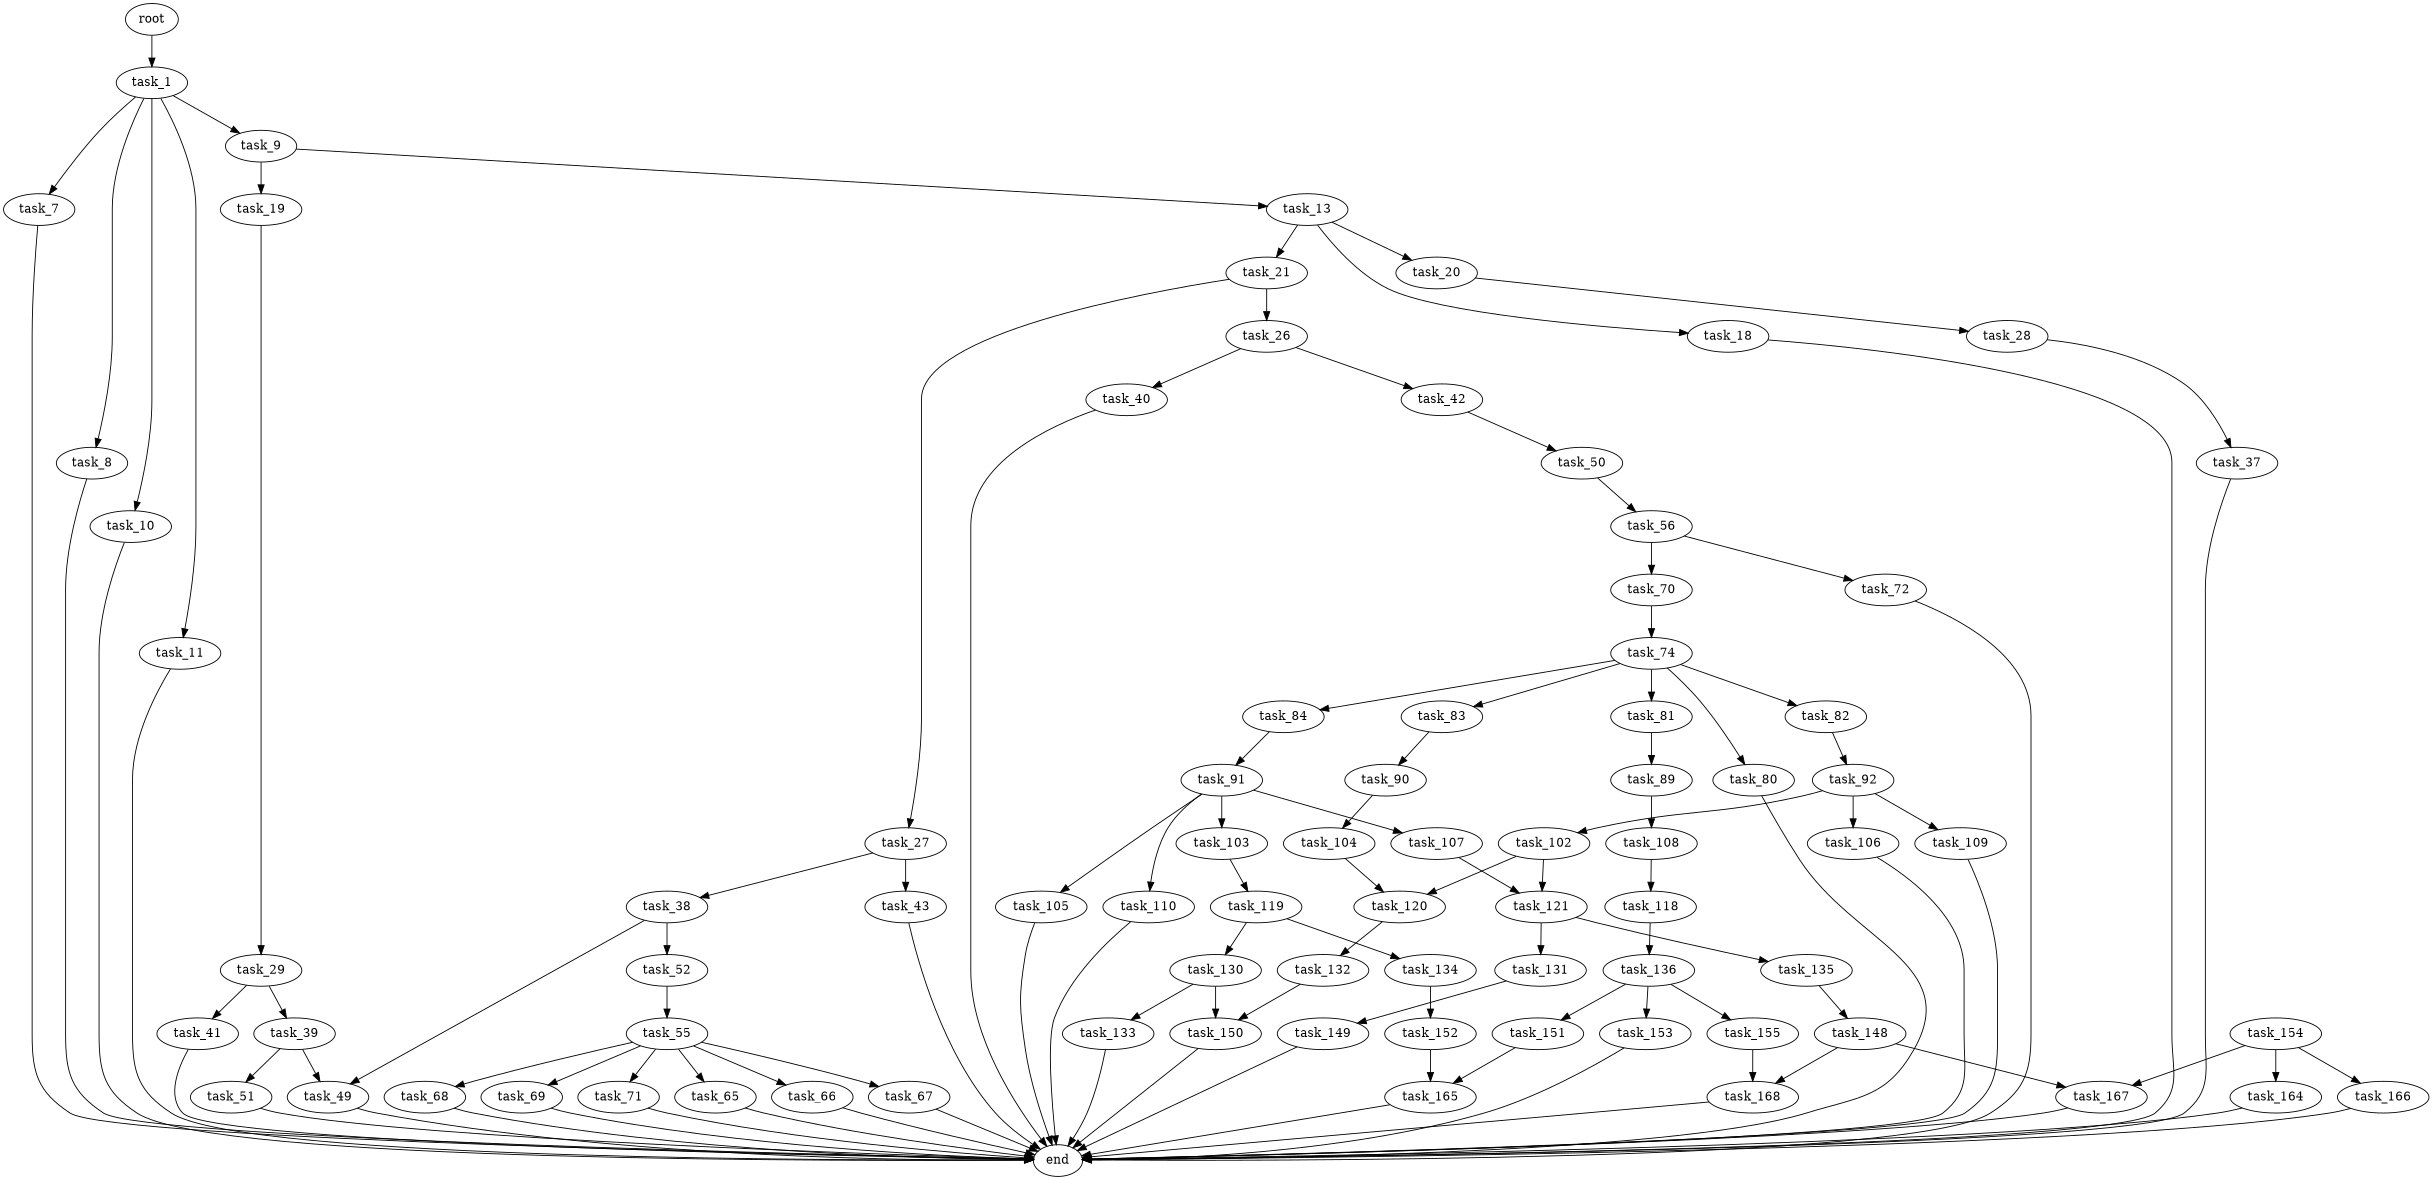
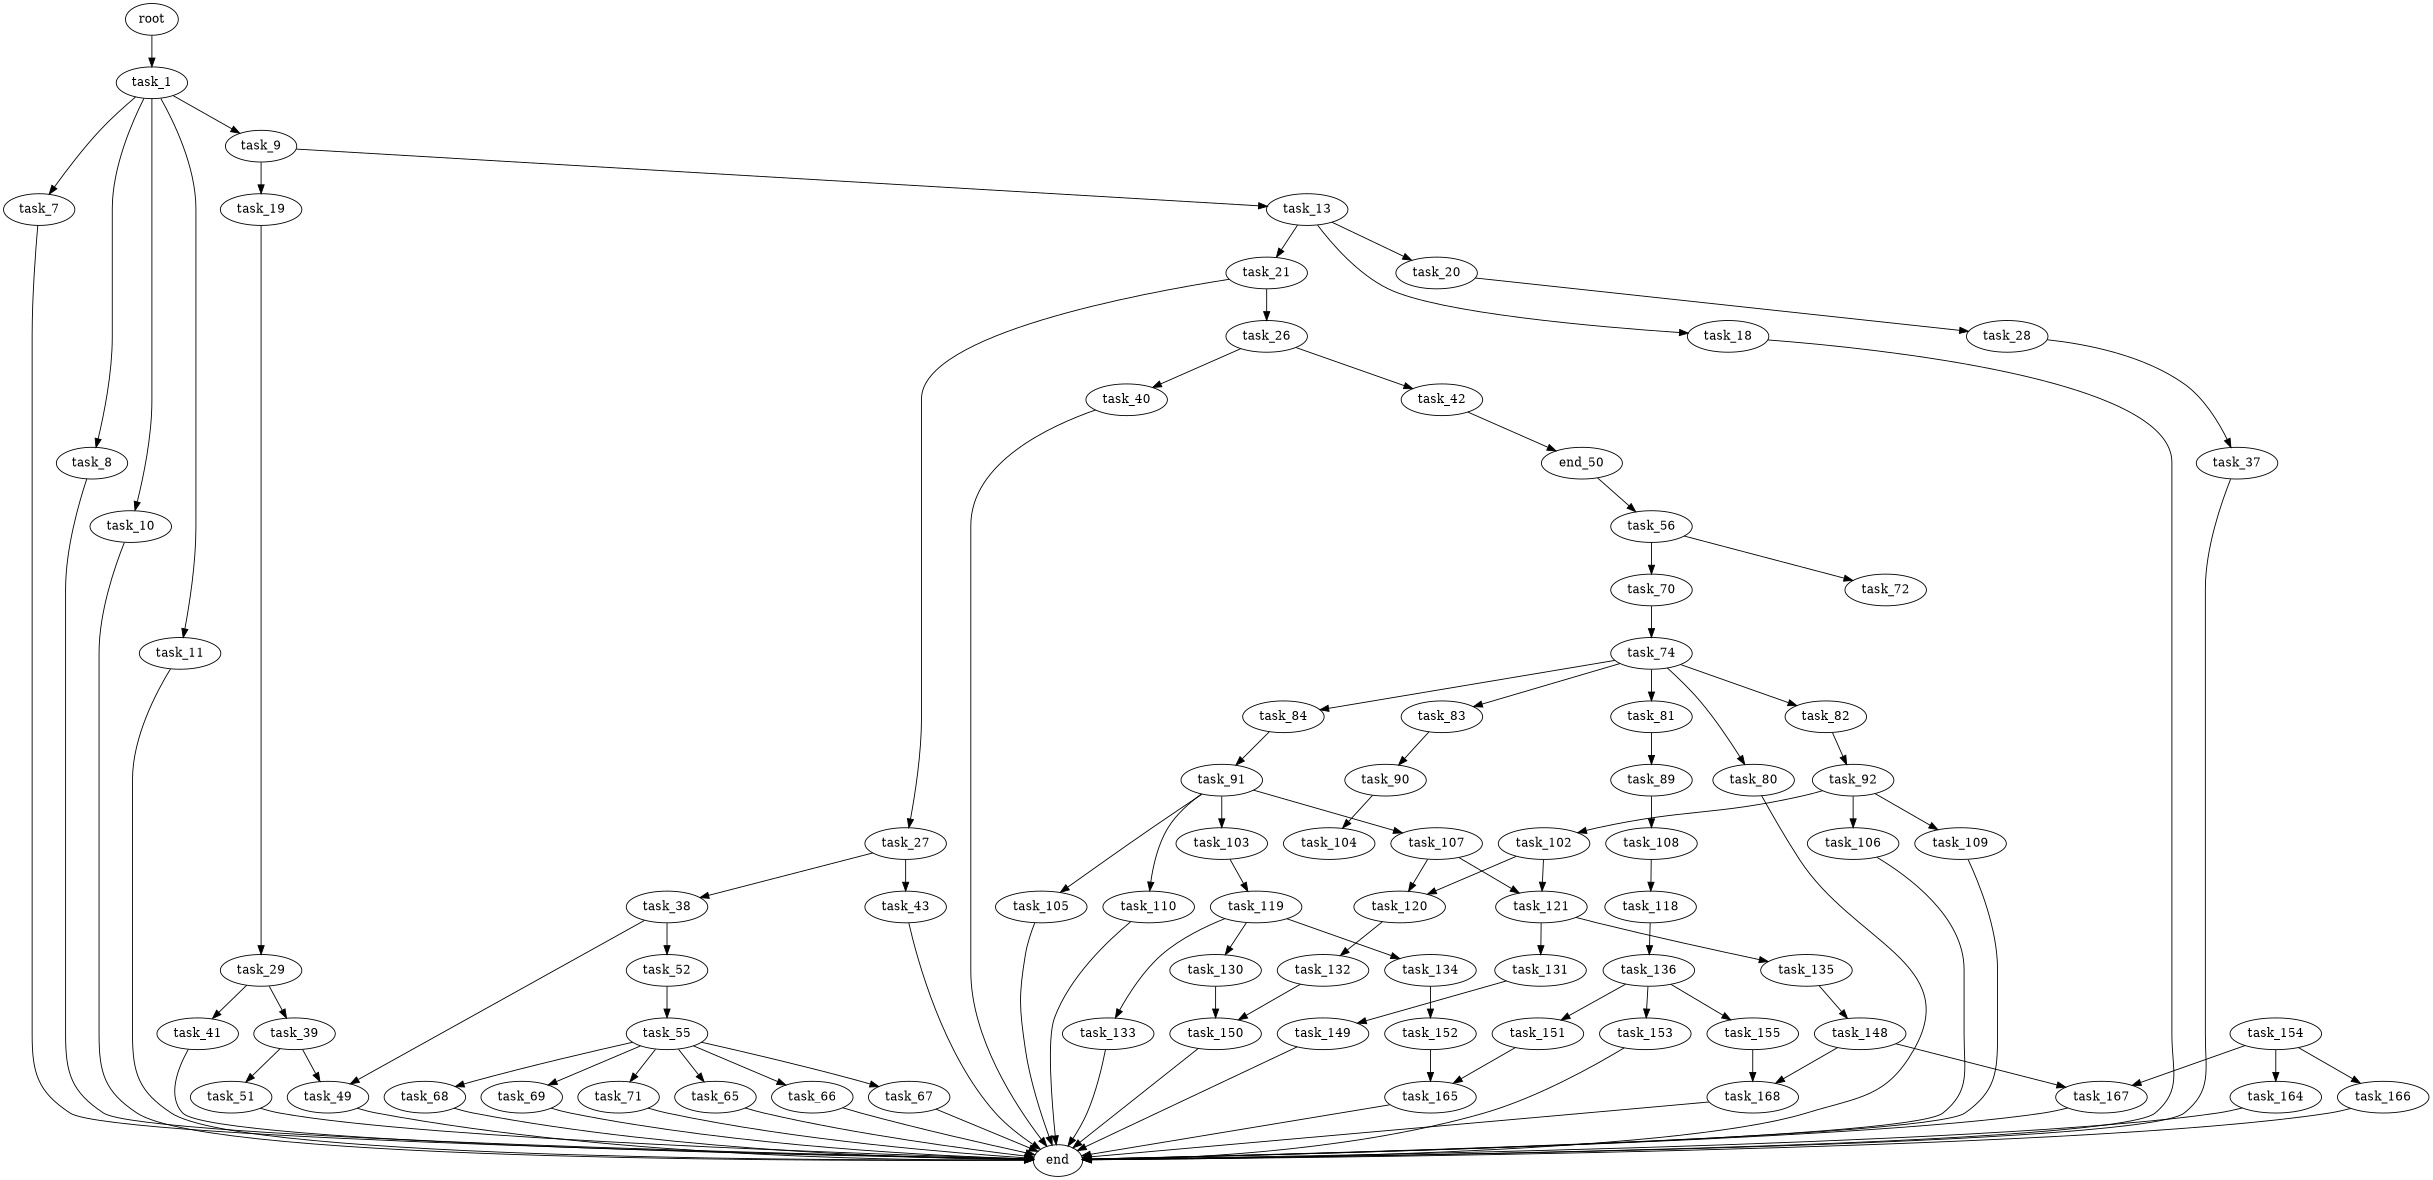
node "task_50": label "task_50" -> "end_50"
edge "task_104" -> "task_120": now "task_107" -> "task_120"
edge "task_130" -> "task_133": now "task_119" -> "task_133"
edge "task_72" -> "end": removed
